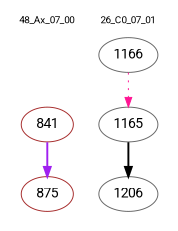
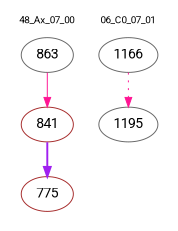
cluster "26_C0_07_01": label "26_C0_07_01" -> "06_C0_07_01"
node "863": added
node "1165": label "1165" -> "1195"
node "875": label "875" -> "775"
node "1206": removed
